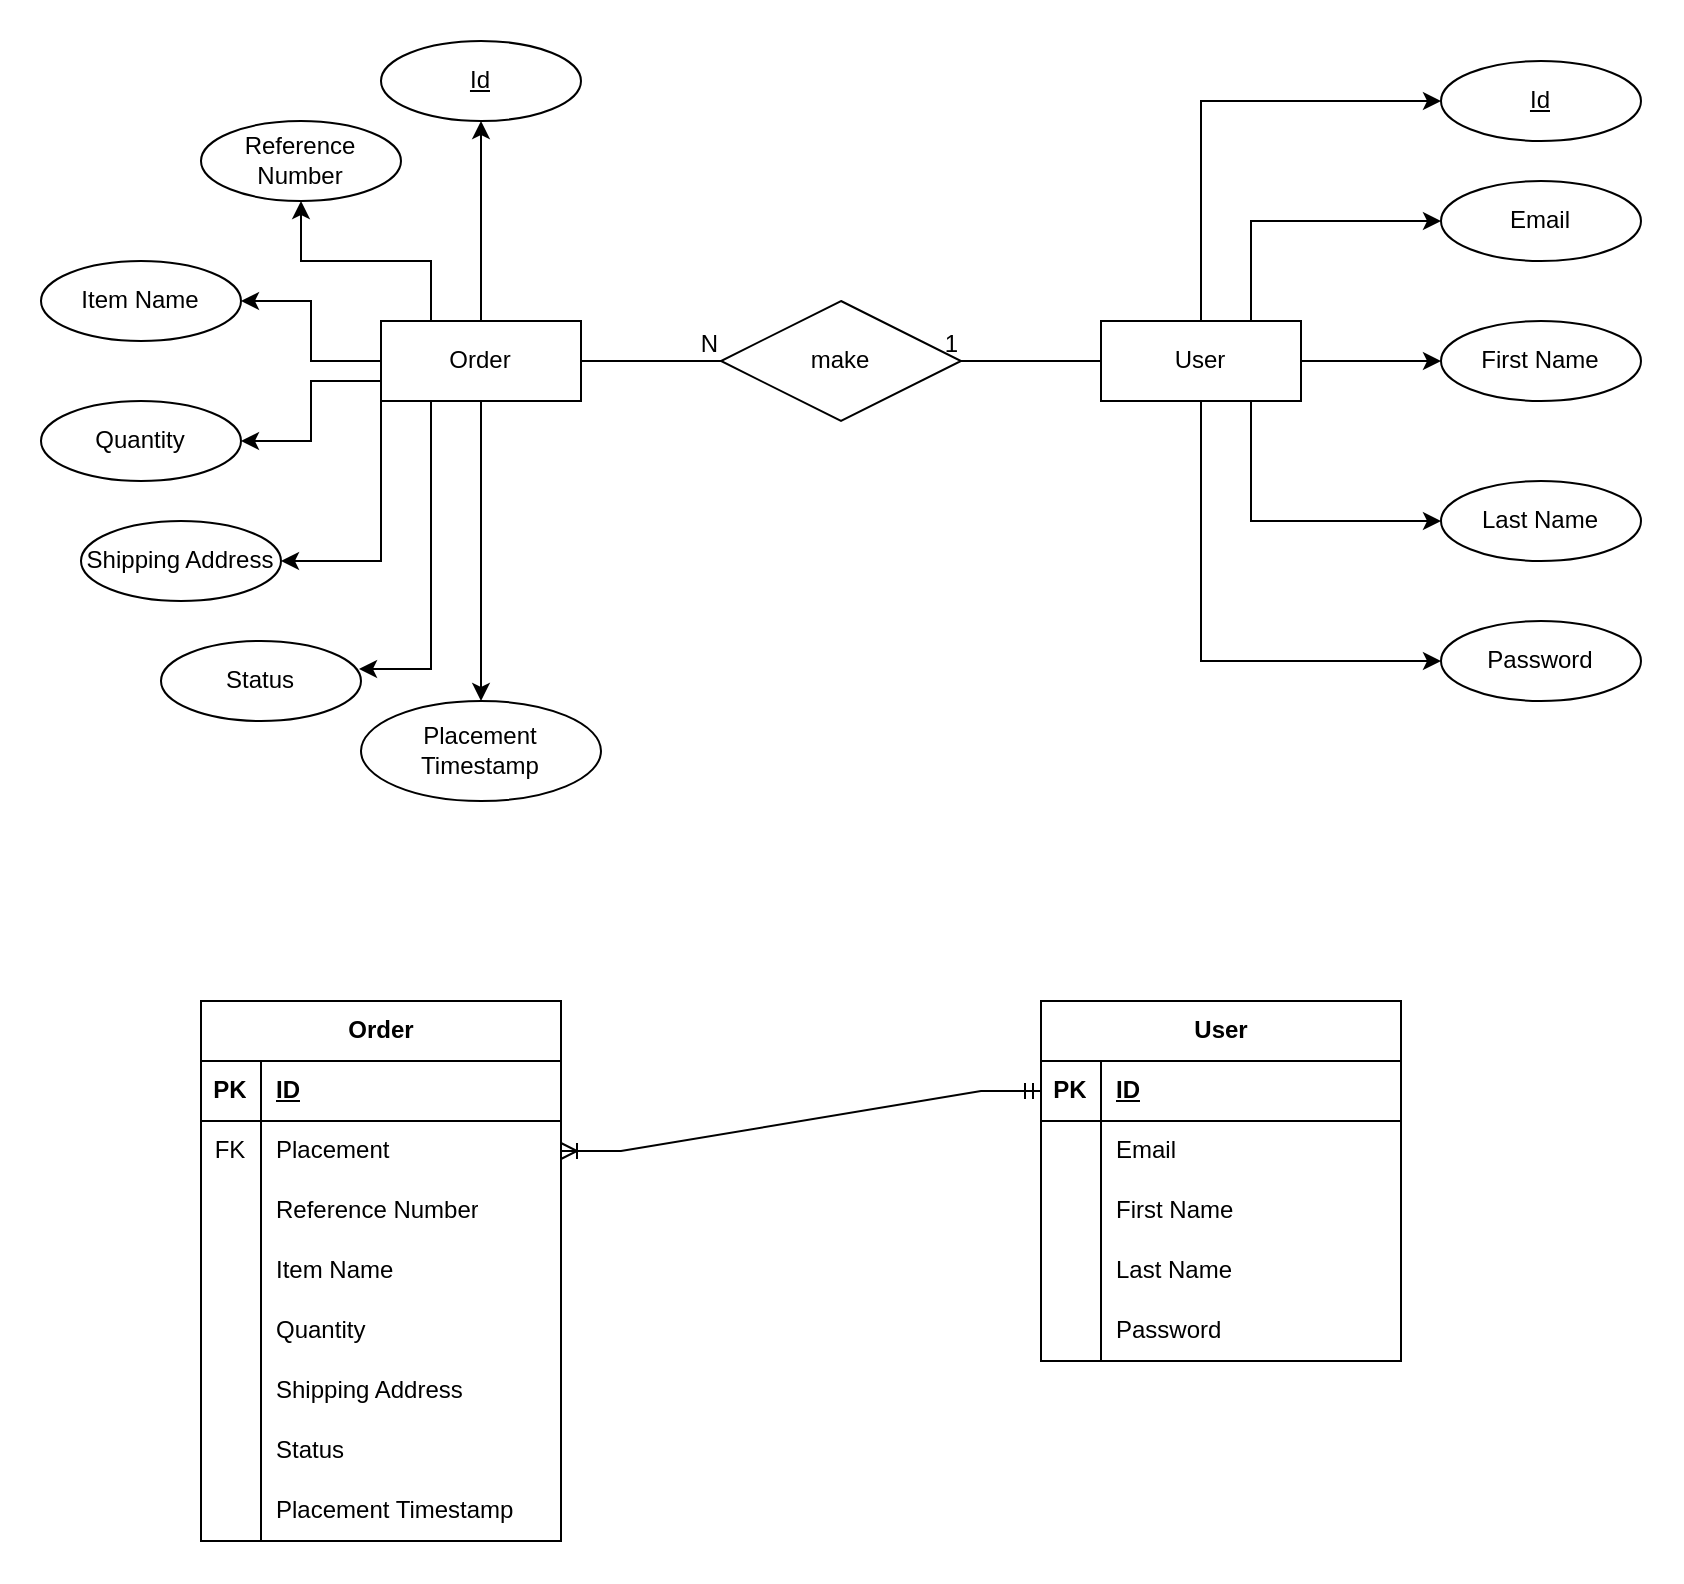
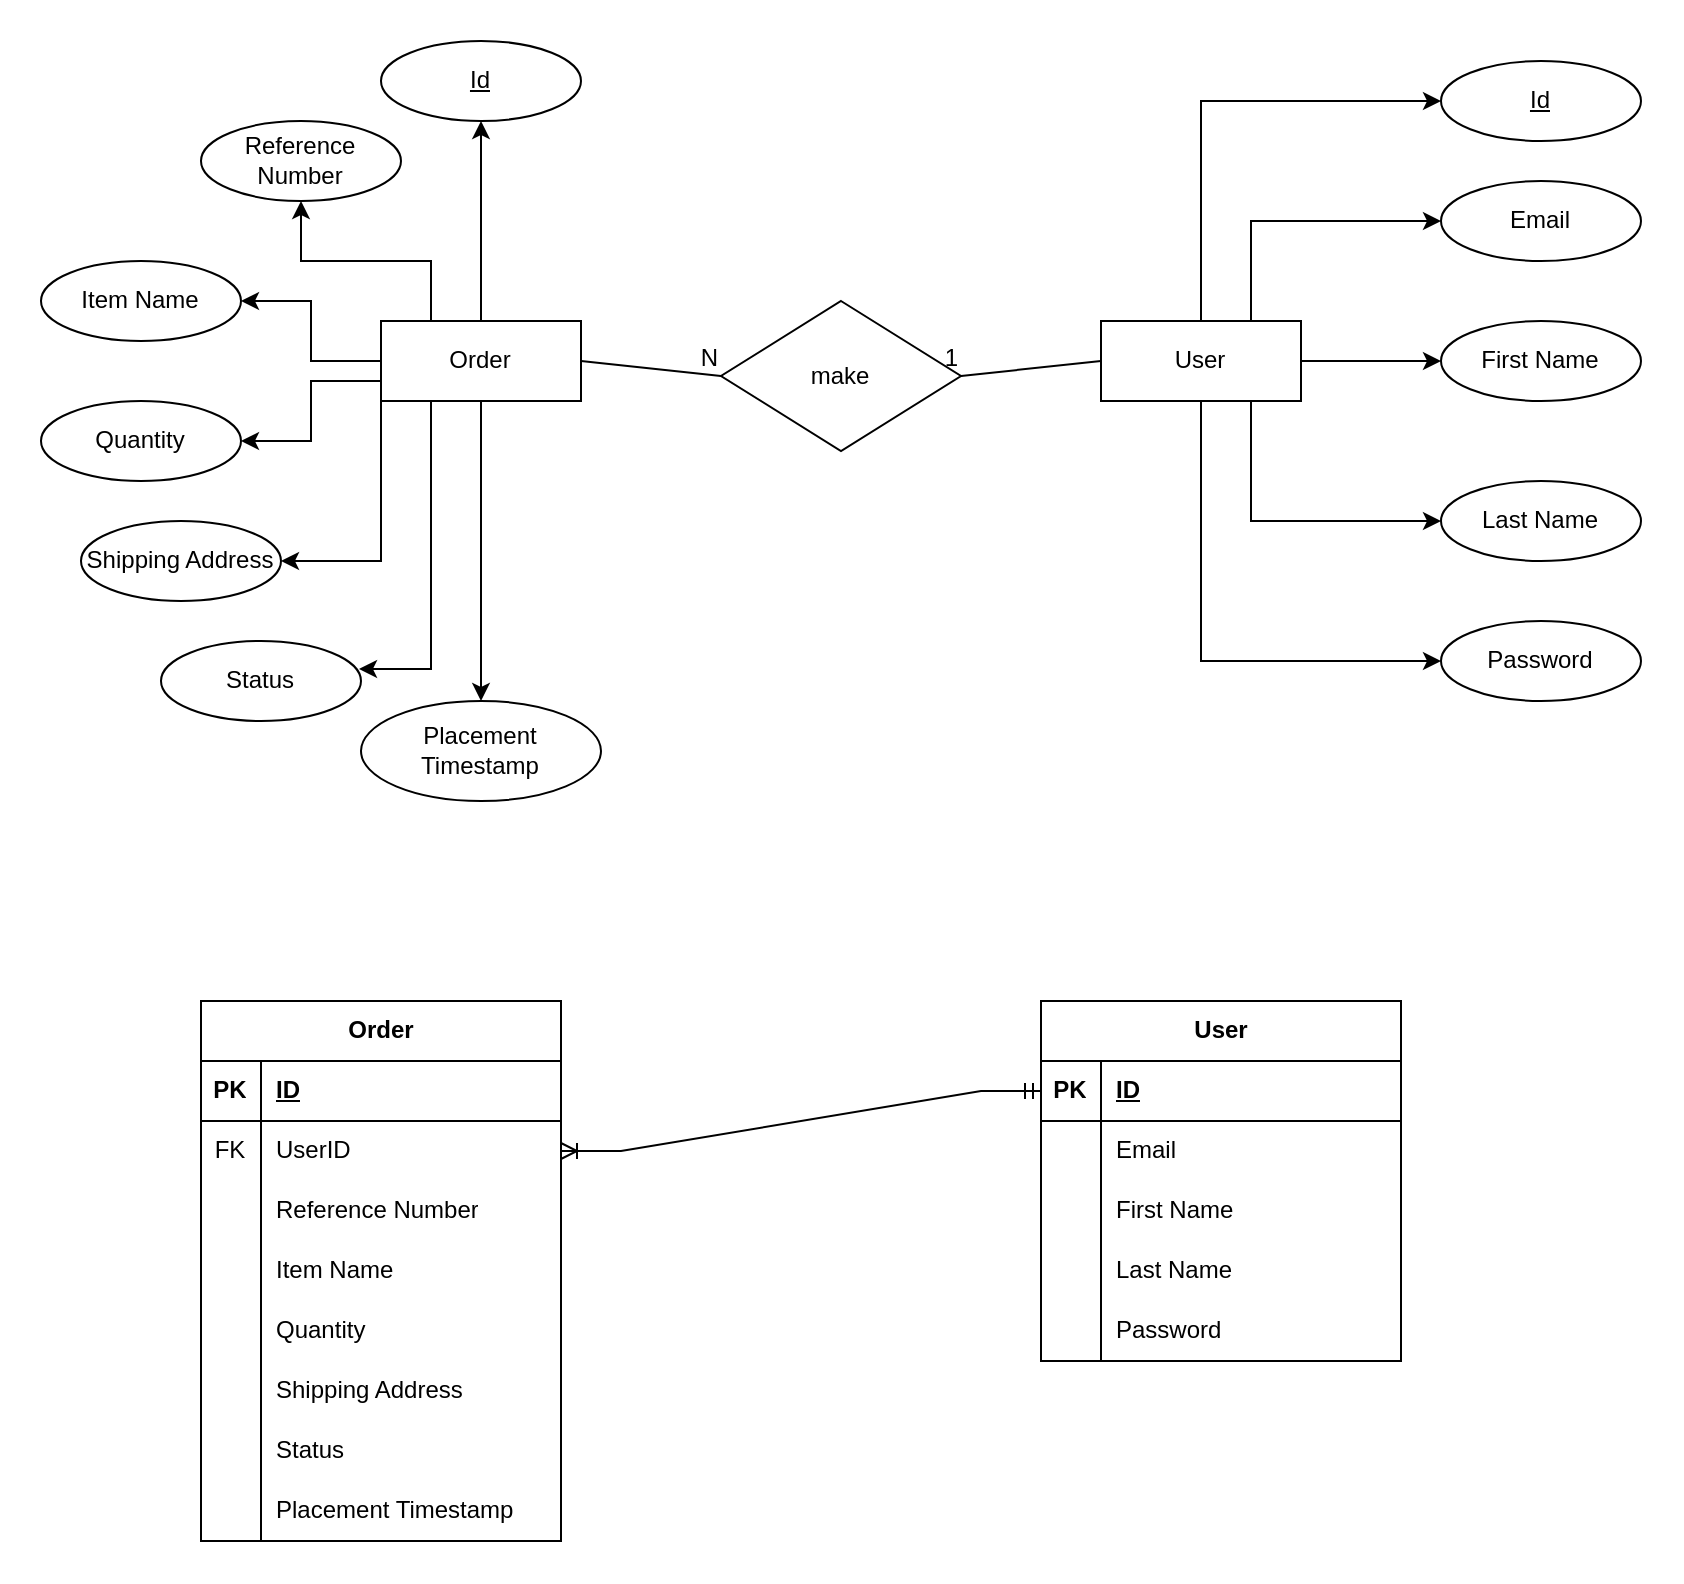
node "make": size 240x120 -> 240x150
node "Placement": label "Placement" -> "UserID"
